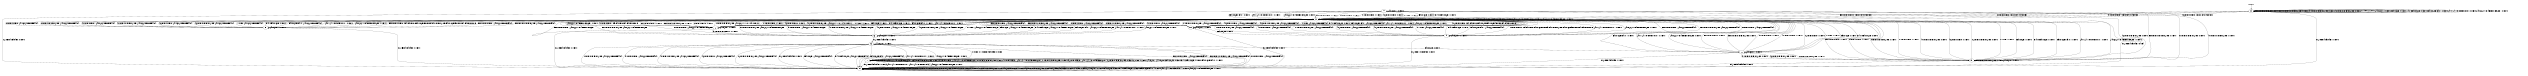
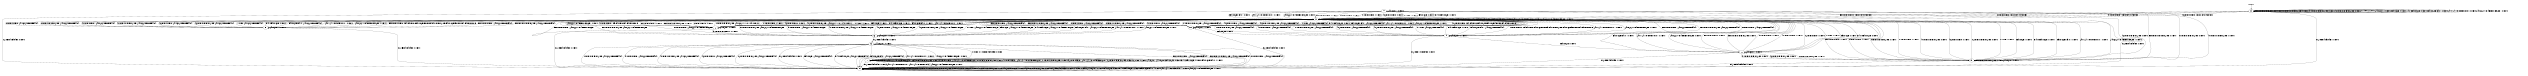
edge "s1" -> "s2": label "CHANGE_CIPHER_SPEC / CIPHER" -> "CHANGE_CIPHER_SPEC / TIMEOUT"
edge "s6" -> "s11": now "s9" -> "s11"
